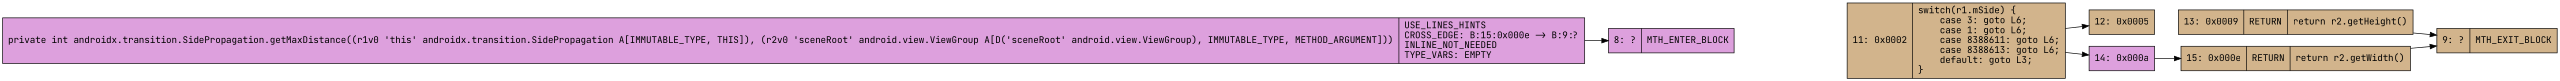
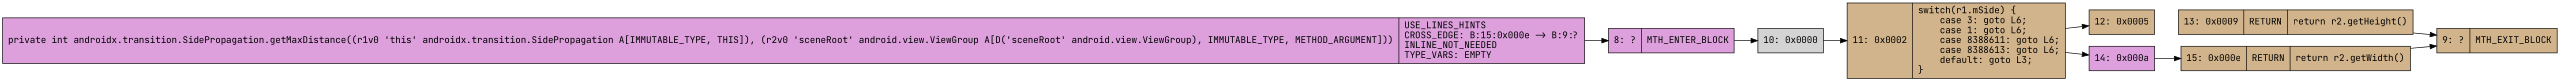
node "10: 0x0000": added
